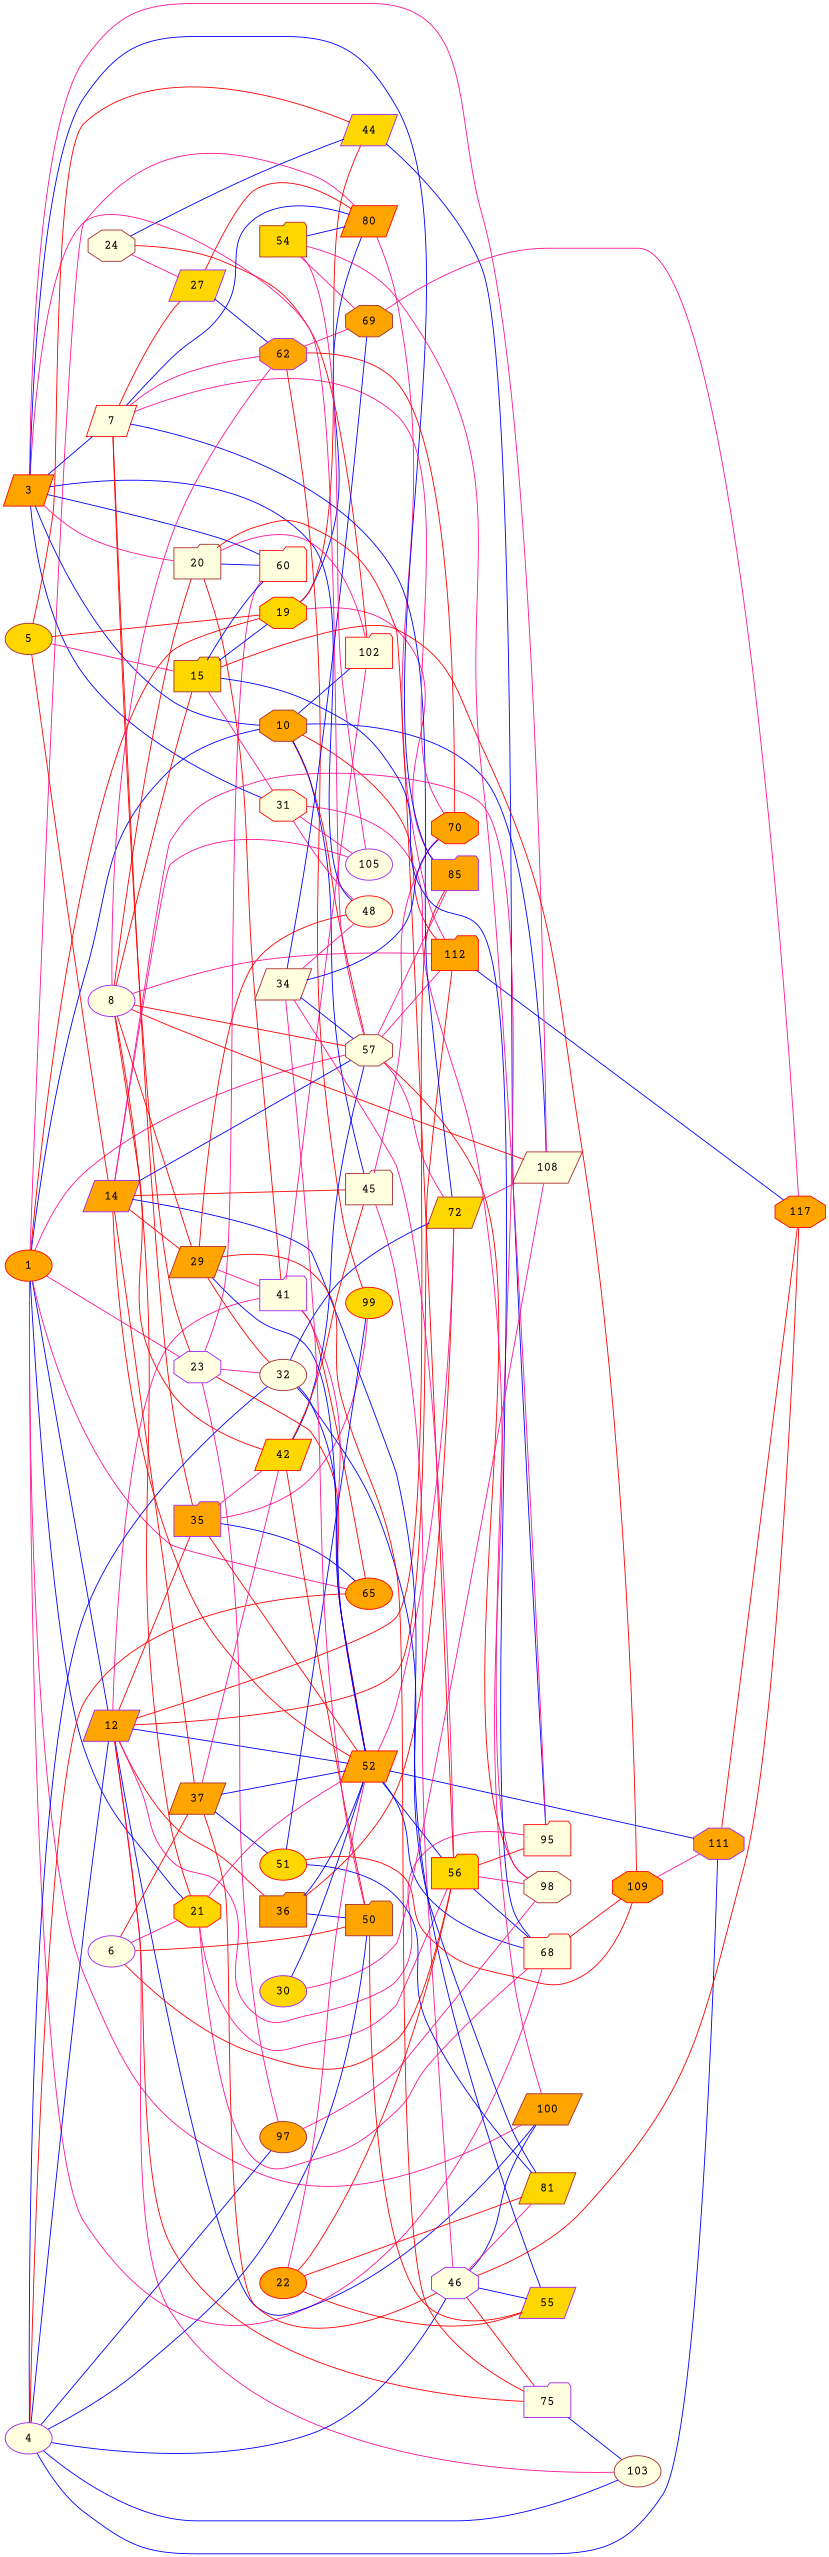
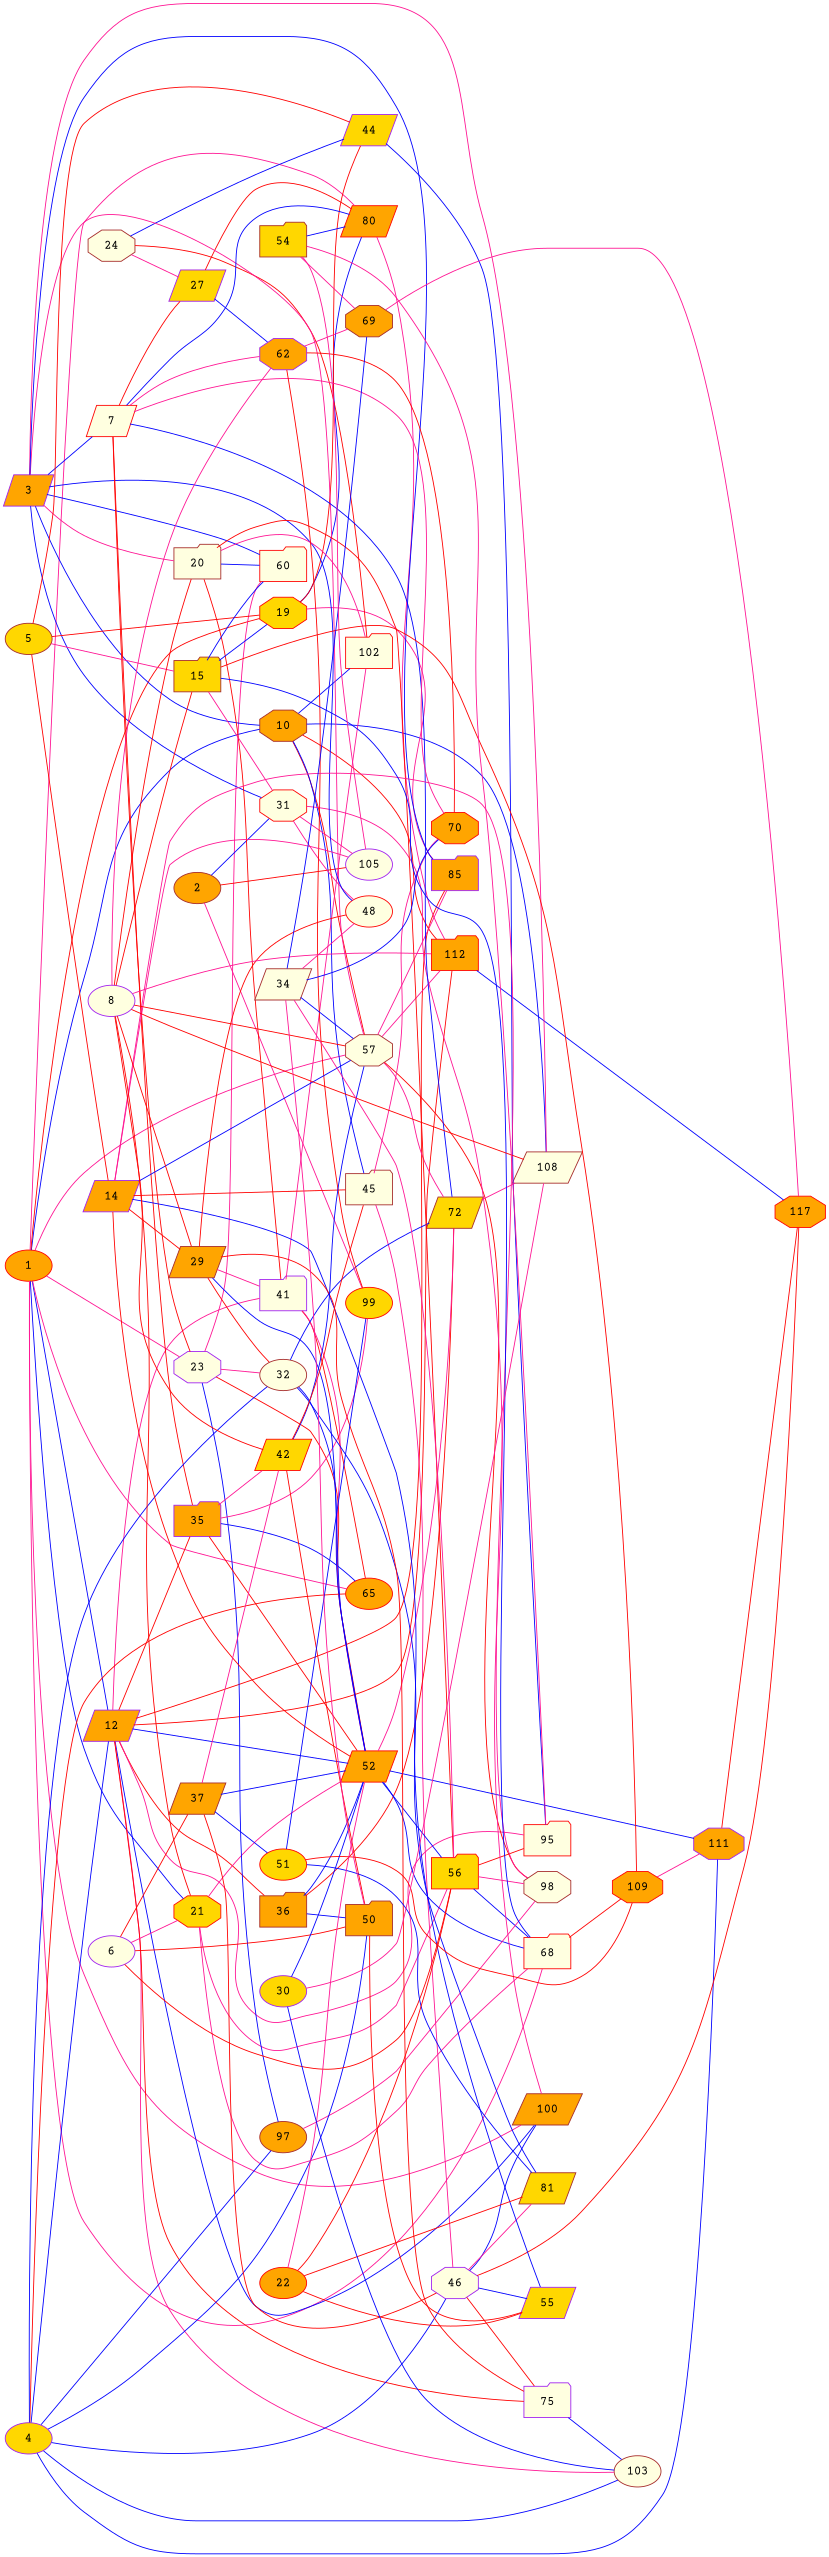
node "3": color red -> purple
node "2": added
edge "14" -- "37": removed
edge "23" -- "97": color deeppink -> blue
edge "30" -- "103": added
node "4": fillcolor lightyellow -> gold
